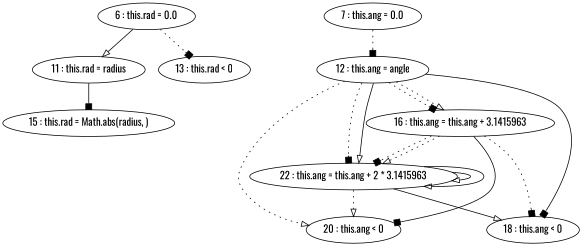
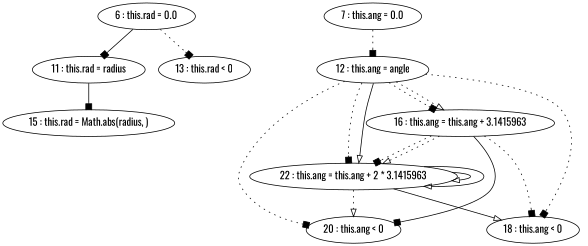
edge "6 : this.rad = 0.0" -> "11 : this.rad = radius": arrowhead onormal -> box
edge "12 : this.ang = angle" -> "18 : this.ang < 0": style solid -> dotted
edge "12 : this.ang = angle" -> "20 : this.ang < 0": arrowhead onormal -> box
